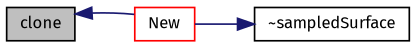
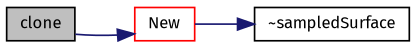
edge "New" -> "clone": reversed
